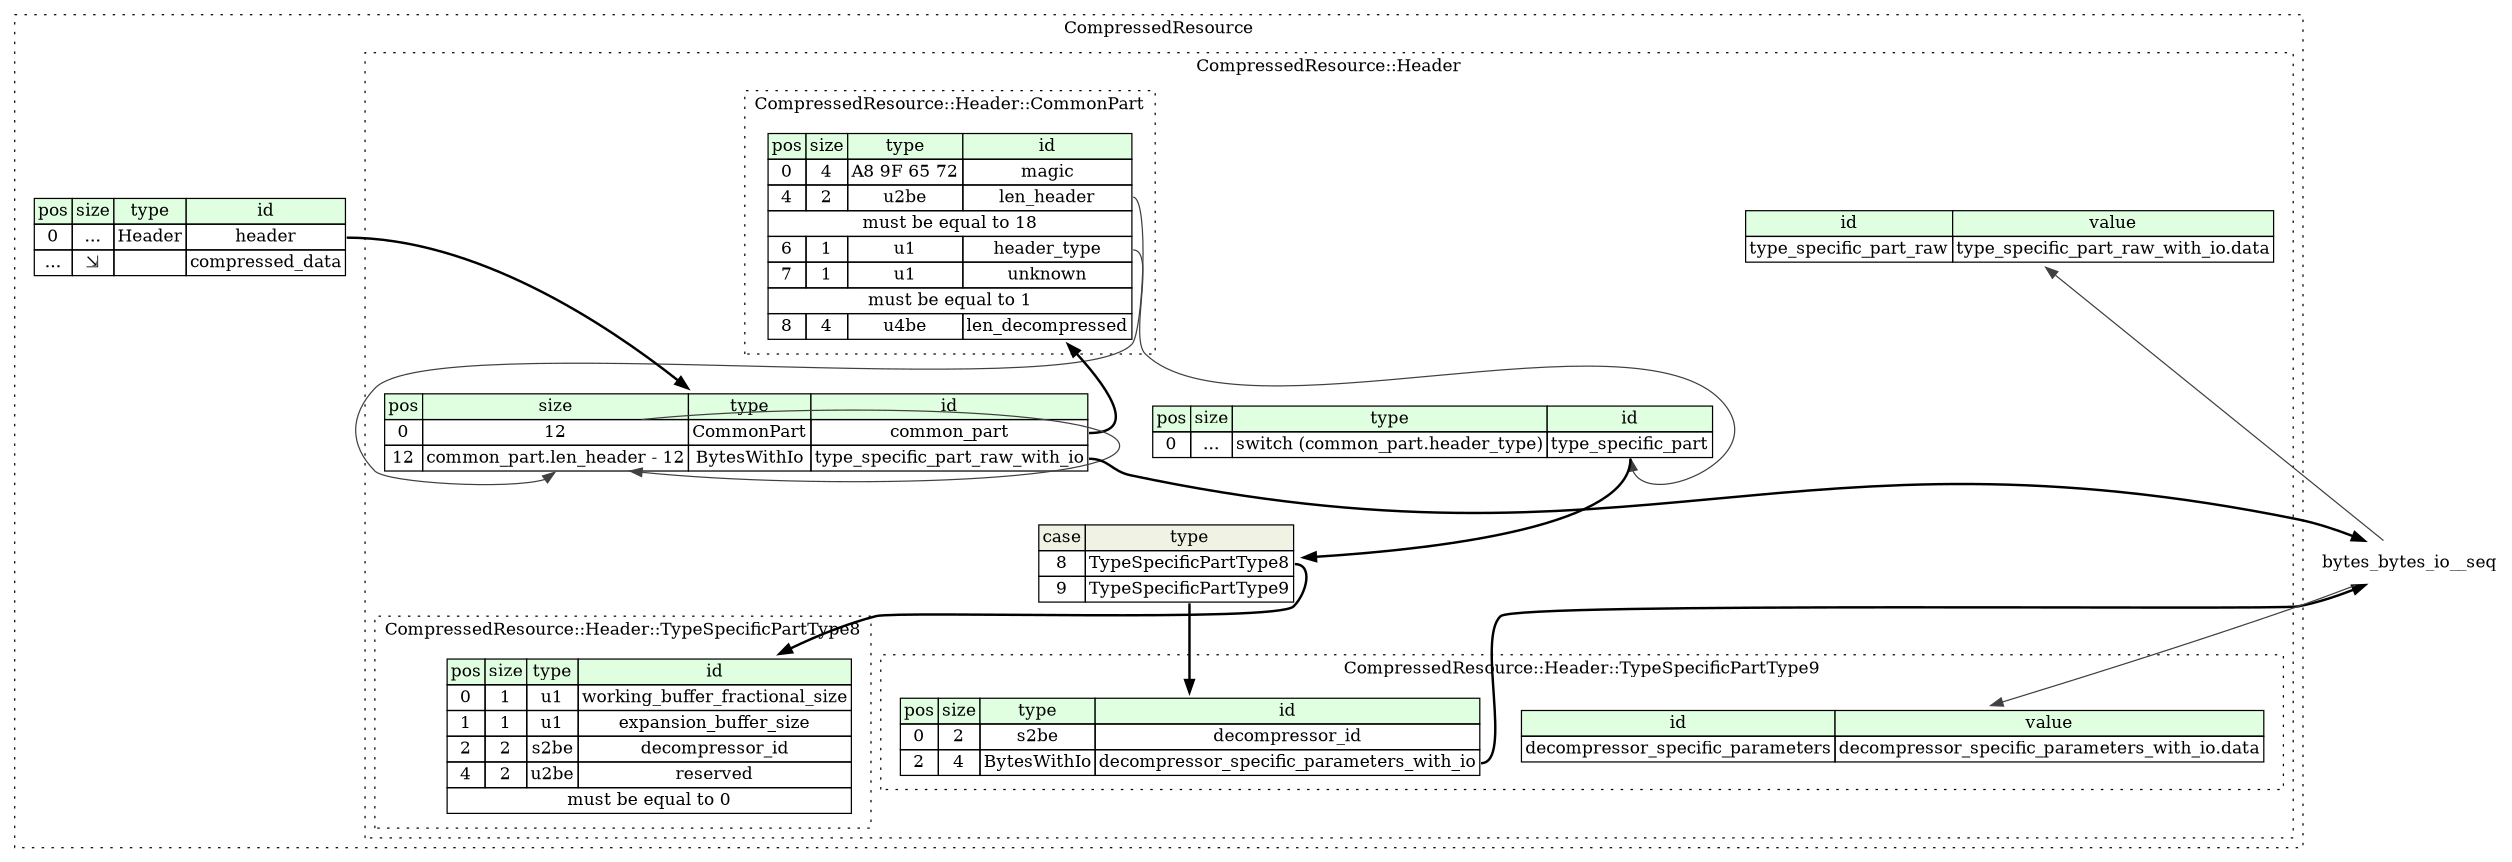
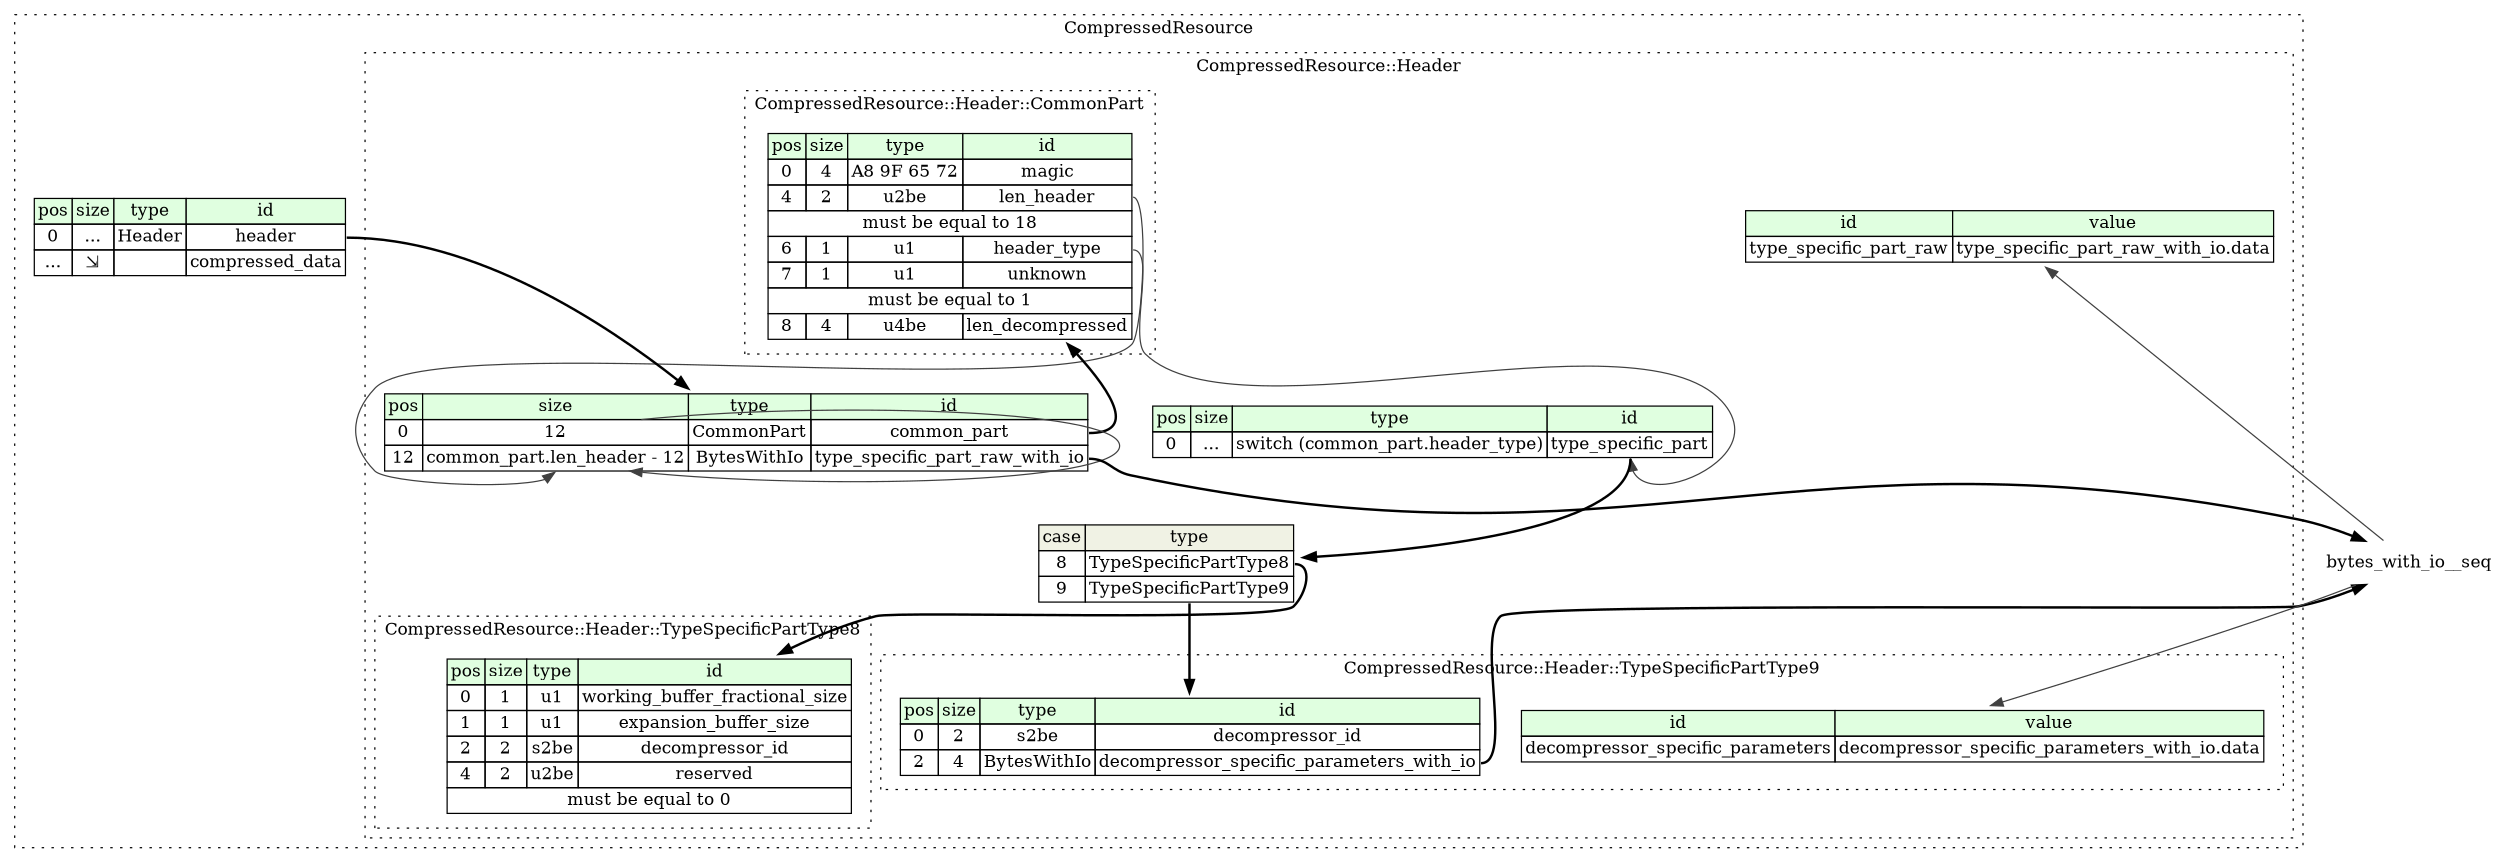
node "bytes_bytes_io__seq": label "bytes_bytes_io__seq" -> "bytes_with_io__seq"
